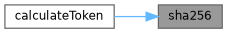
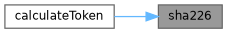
node "sha256": label "sha256" -> "sha226"
